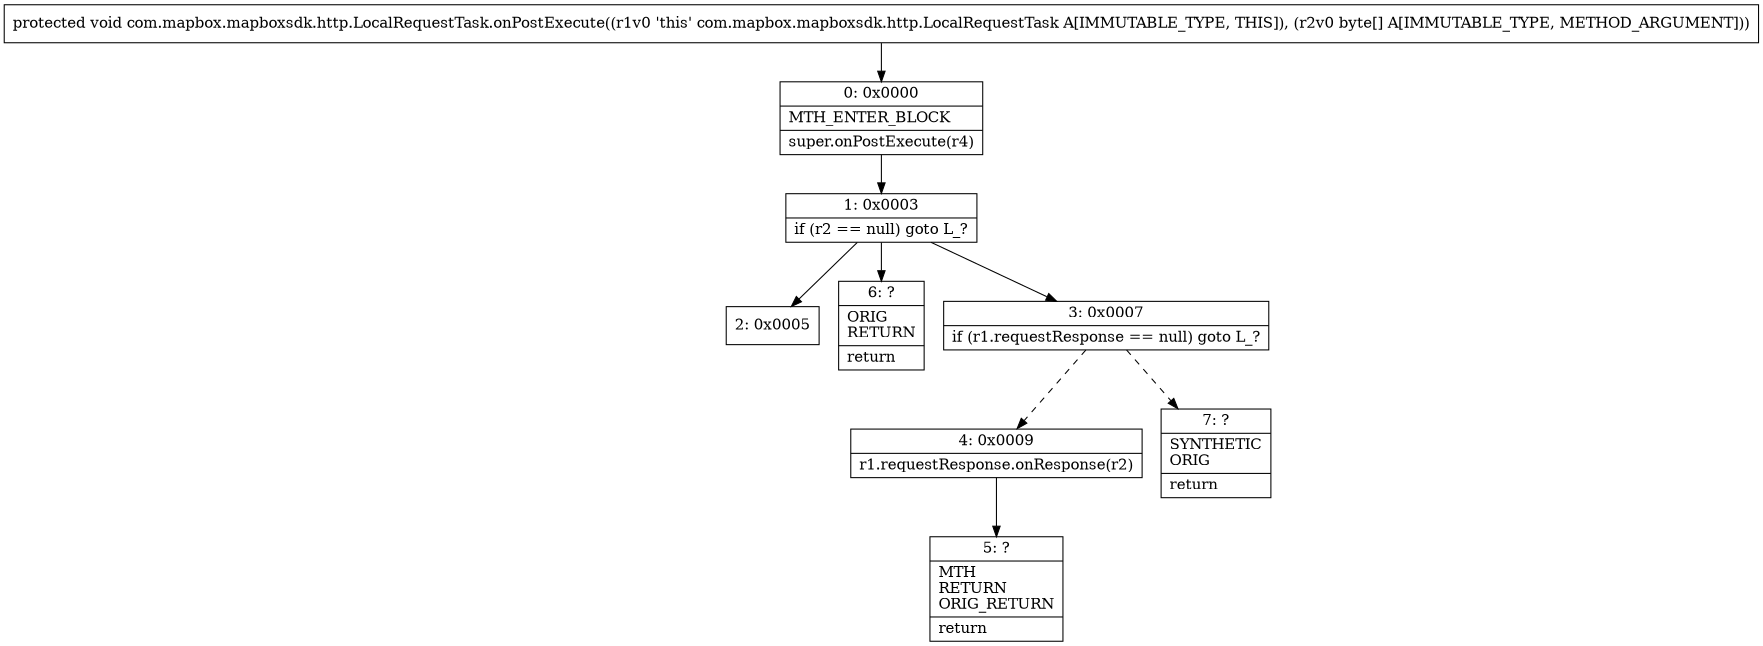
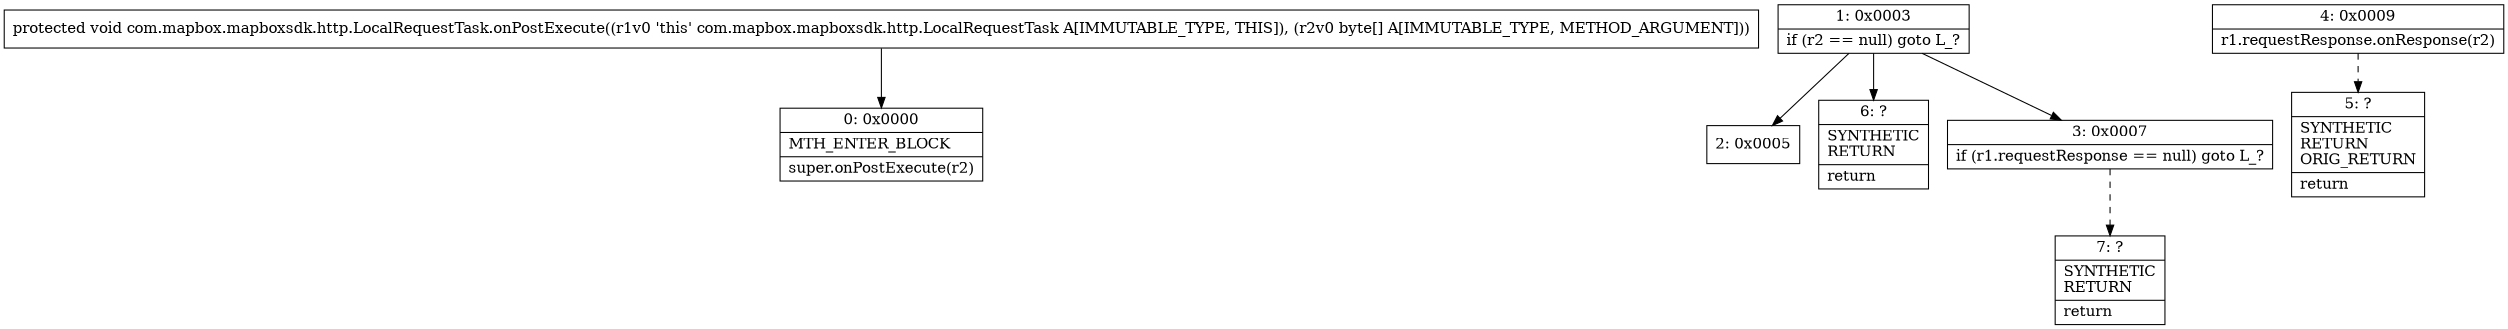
node "0: 0x0000": text "super.onPostExecute(r4)" -> "super.onPostExecute(r2)"
edge "0: 0x0000" -> "1: 0x0003": removed
node "6: ?": text "ORIG" -> "SYNTHETIC"
edge "3: 0x0007" -> "4: 0x0009": removed
node "7: ?": text "ORIG" -> "RETURN"
edge "4: 0x0009" -> "5: ?": style solid -> dashed
node "5: ?": text "MTH" -> "SYNTHETIC"
